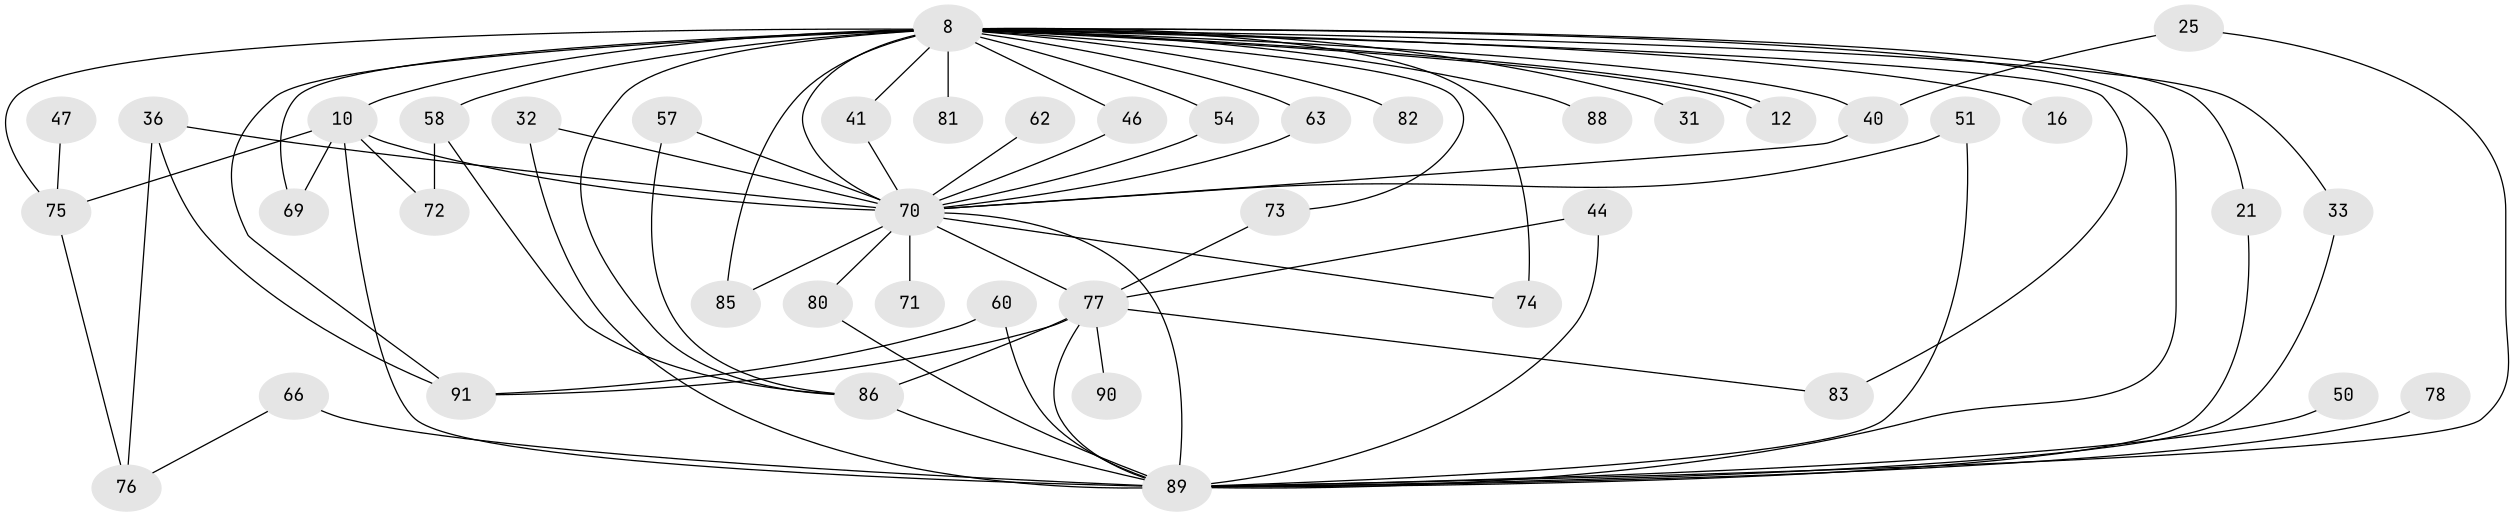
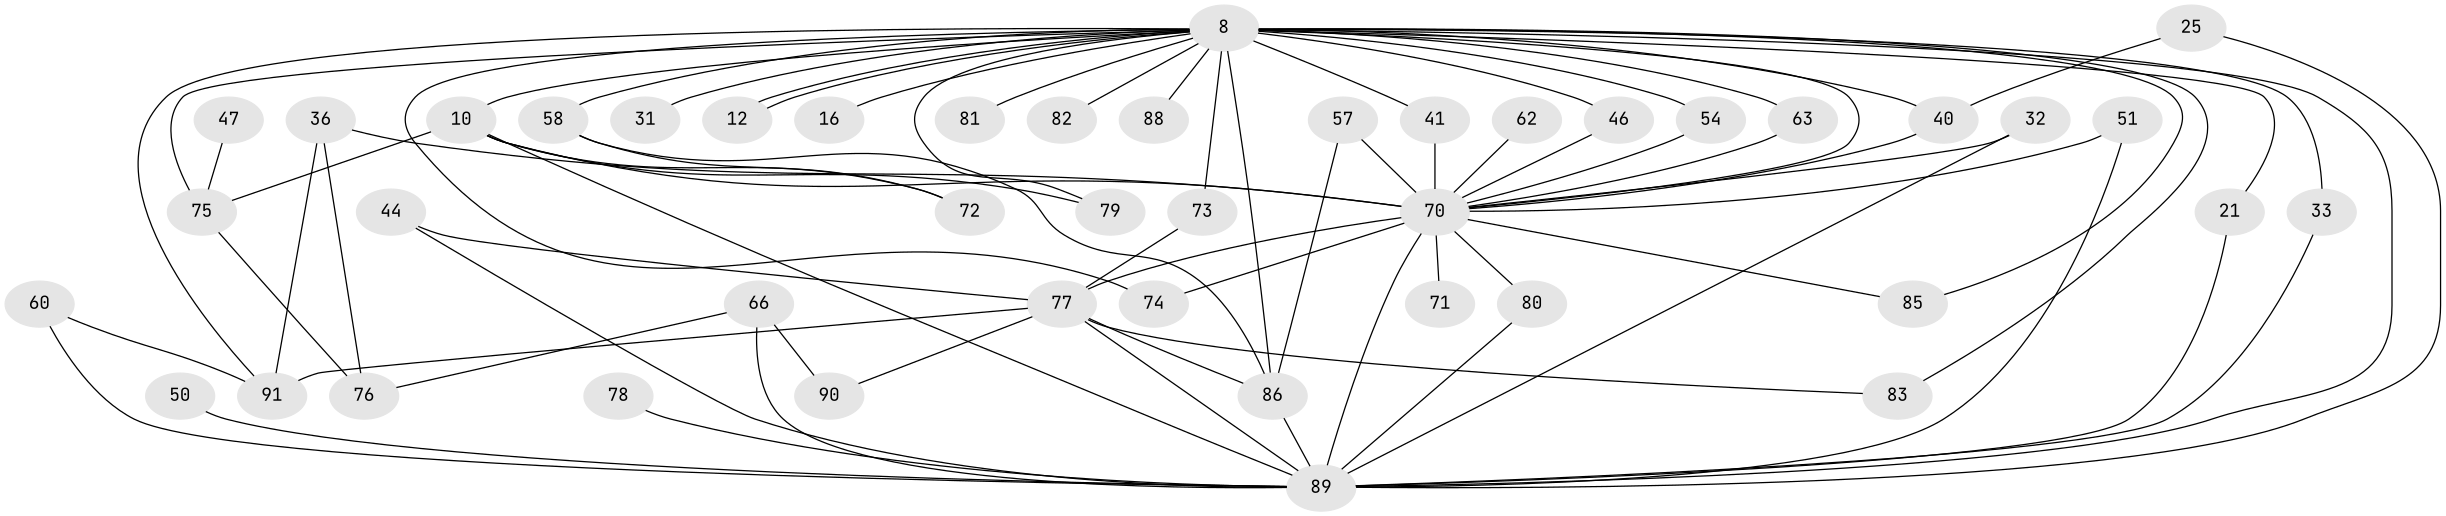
node "69": label "69" -> "79"
edge "66" -- "90": added
